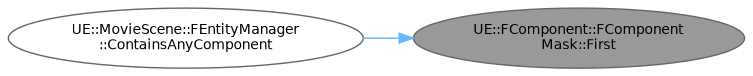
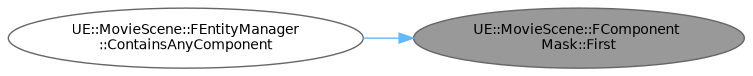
node "UE::FComponent::FComponent Mask::First": label "UE::FComponent::FComponent Mask::First" -> "UE::MovieScene::FComponent Mask::First"
